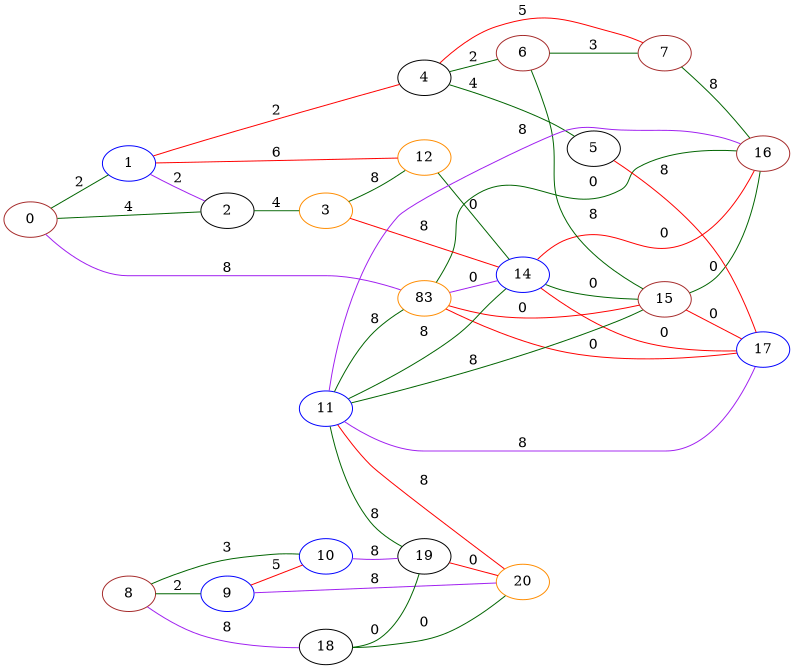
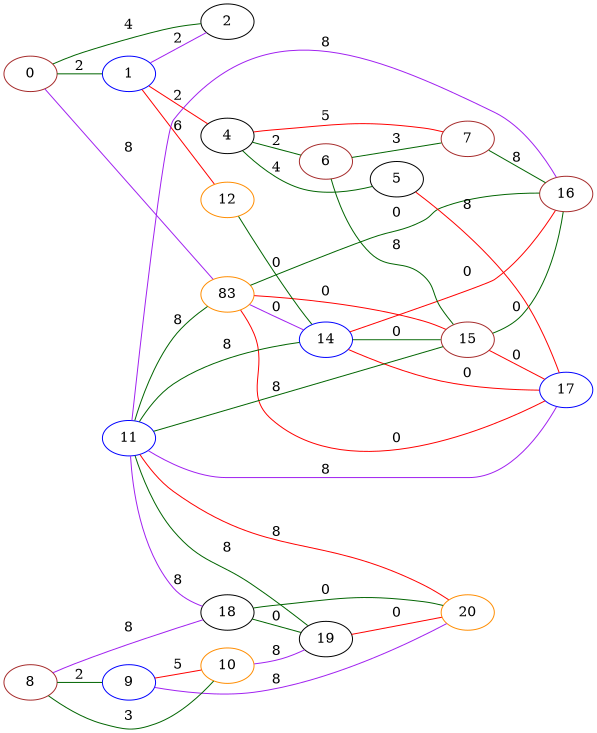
node "3": removed
edge "11" -- "18": added, label "8"
node "10": color blue -> darkorange
